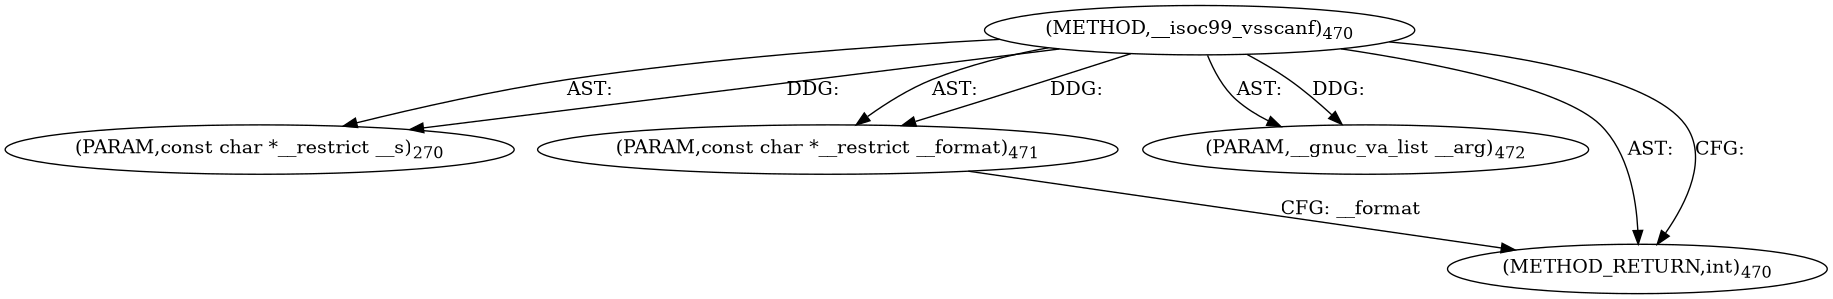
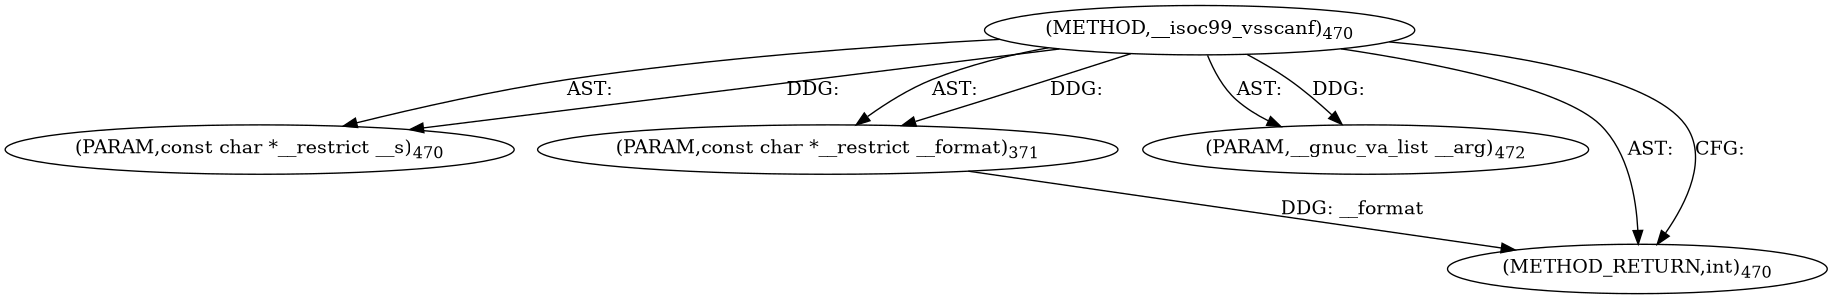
node "(PARAM,const char *__restrict __s)": text "270" -> "470"
node "(PARAM,const char *__restrict __format)": text "471" -> "371"
edge "(PARAM,const char *__restrict __format)" -> "(METHOD_RETURN,int)": label "CFG: __format" -> "DDG: __format"
